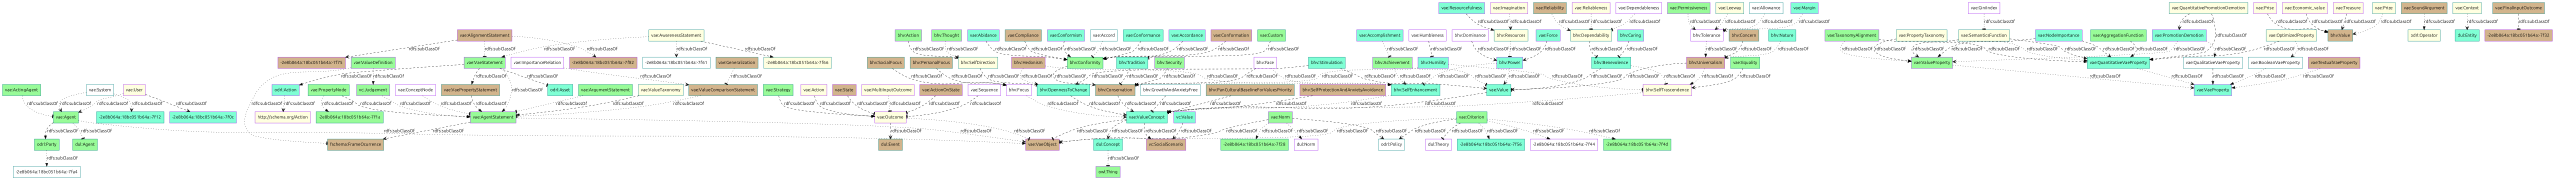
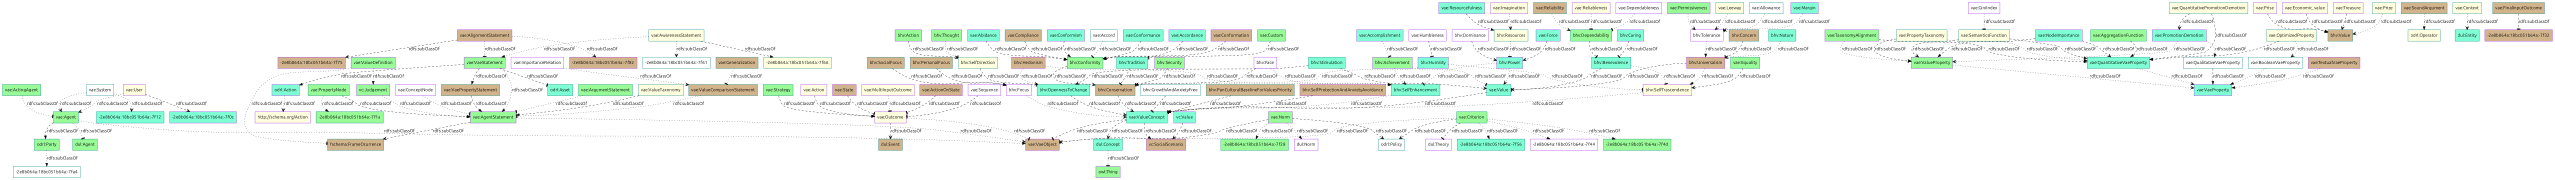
node "bhv:Dependability": fillcolor lightyellow -> palegreen
